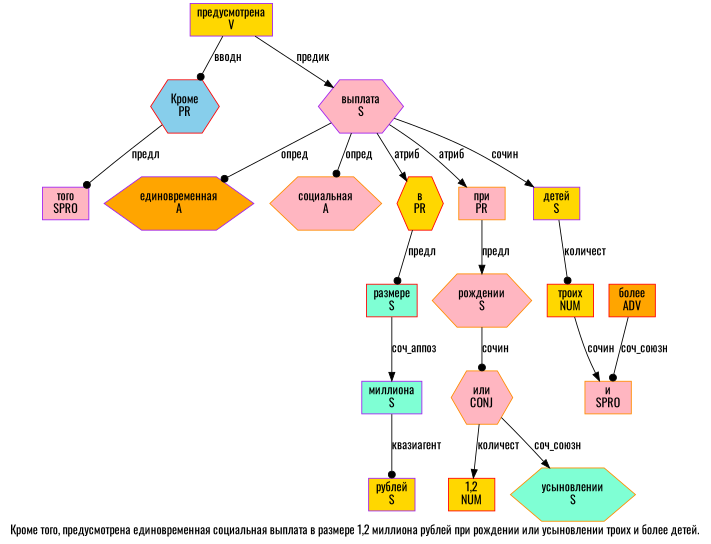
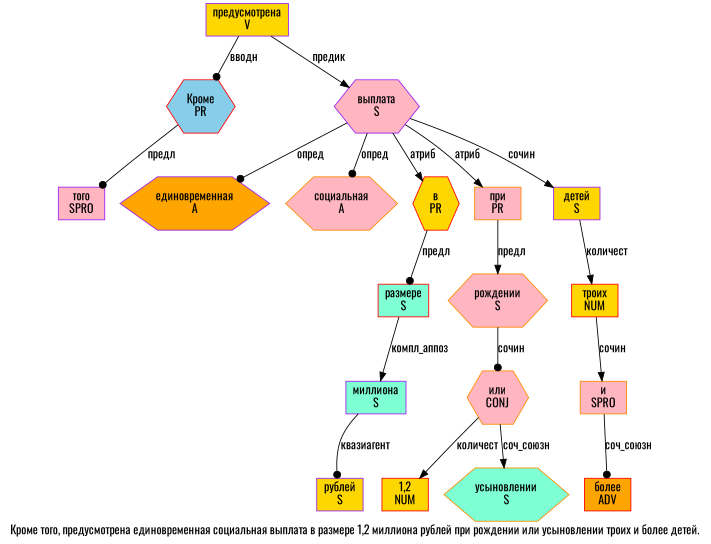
edge "детей S" -> "троих NUM": arrowhead dot -> normal
edge "более ADV" -> "и SPRO": reversed
edge "размере S" -> "миллиона S": label "соч_аппоз" -> "компл_аппоз"
